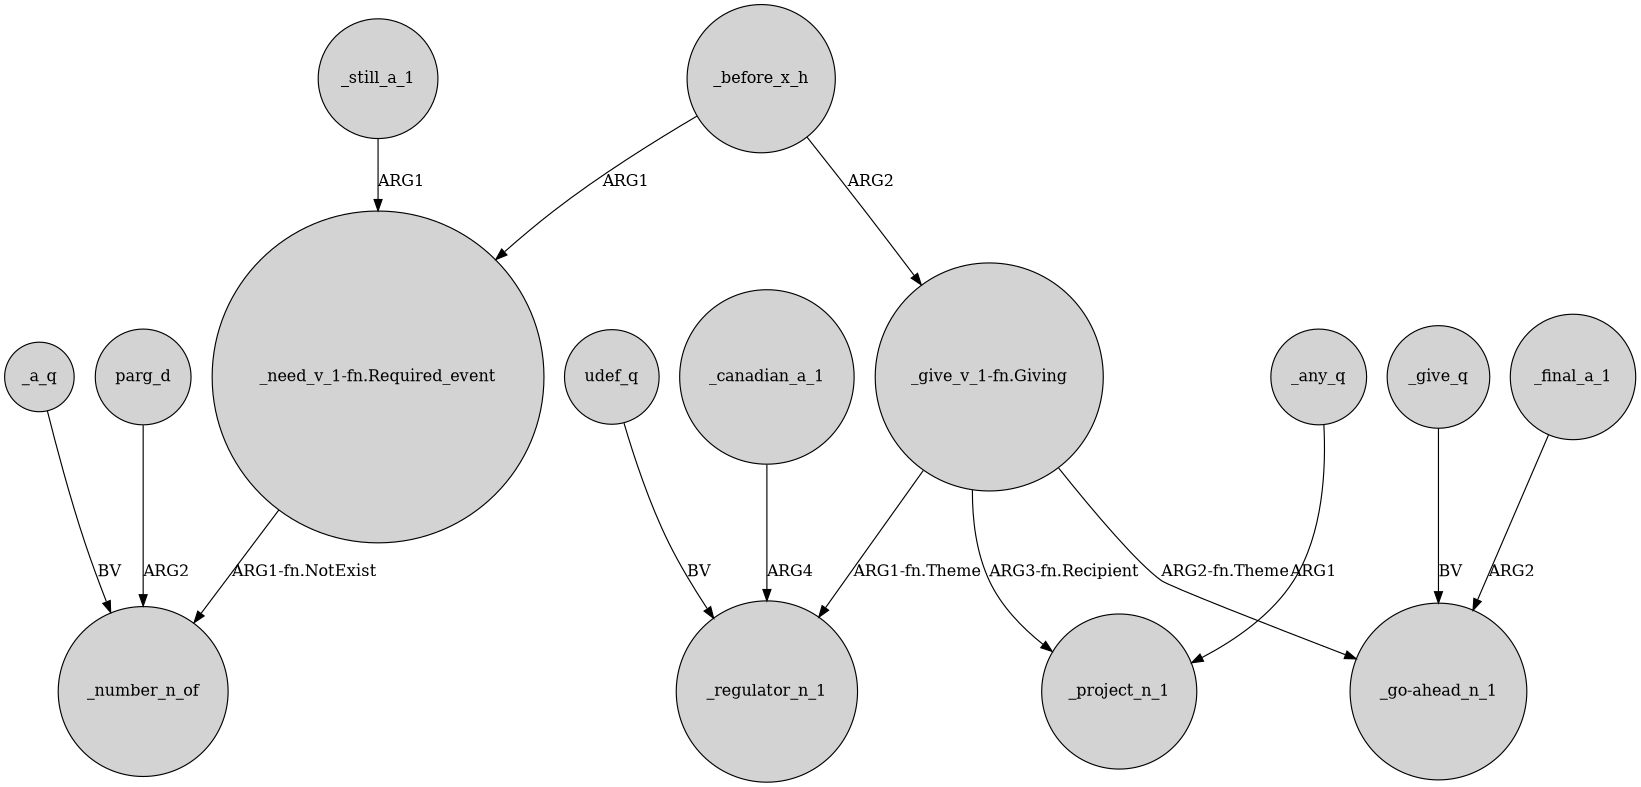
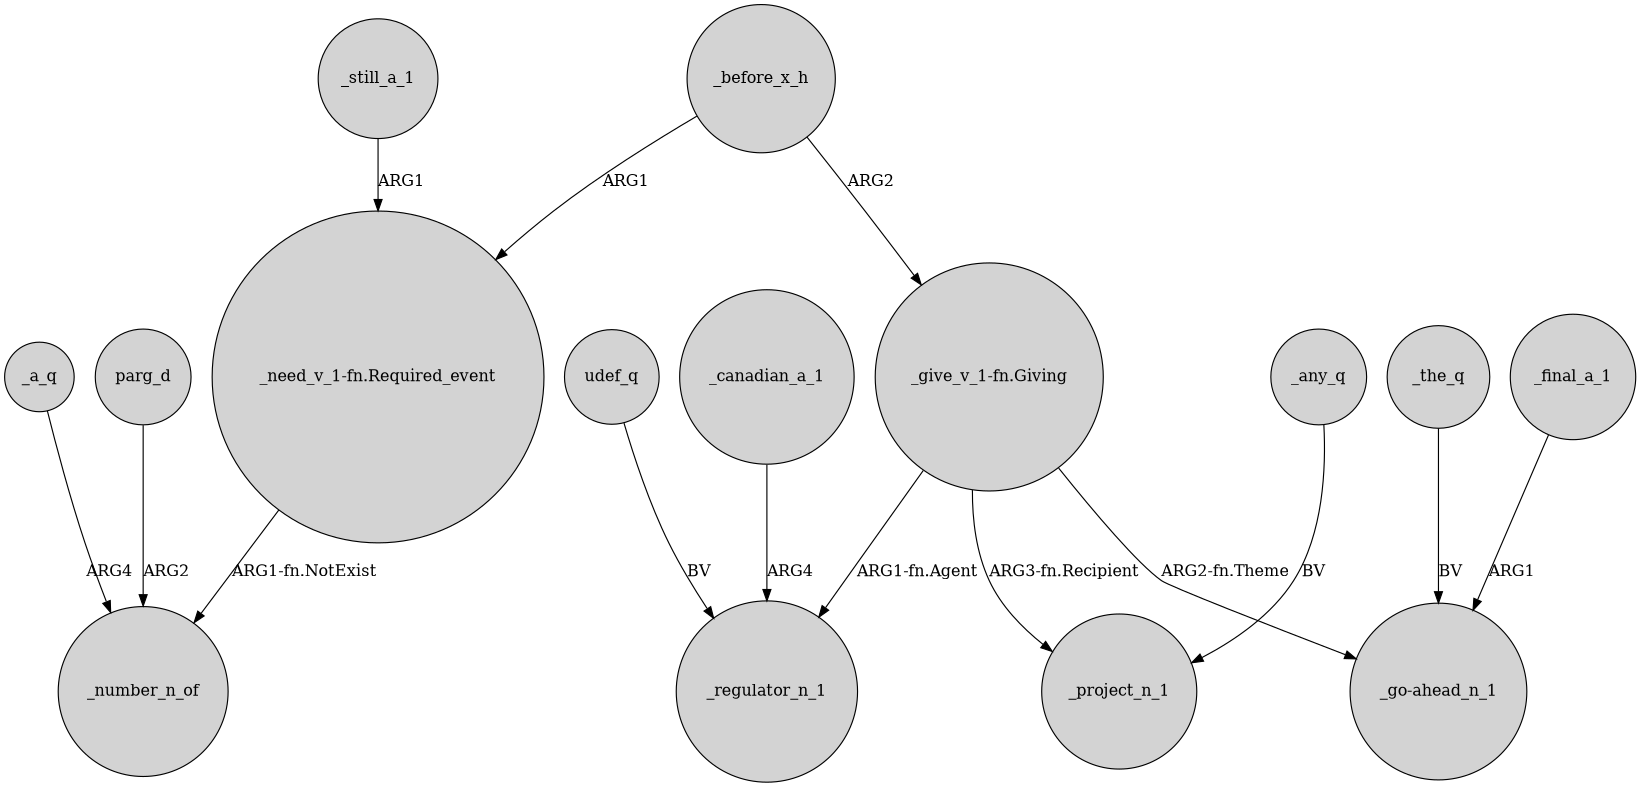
node "_give_q": label "_give_q" -> "_the_q"
edge "_a_q" -> "_number_n_of": label "BV" -> "ARG4"
edge "_give_v_1-fn.Giving" -> "_regulator_n_1": label "ARG1-fn.Theme" -> "ARG1-fn.Agent"
edge "_any_q" -> "_project_n_1": label "ARG1" -> "BV"
edge "_final_a_1" -> "_go-ahead_n_1": label "ARG2" -> "ARG1"
